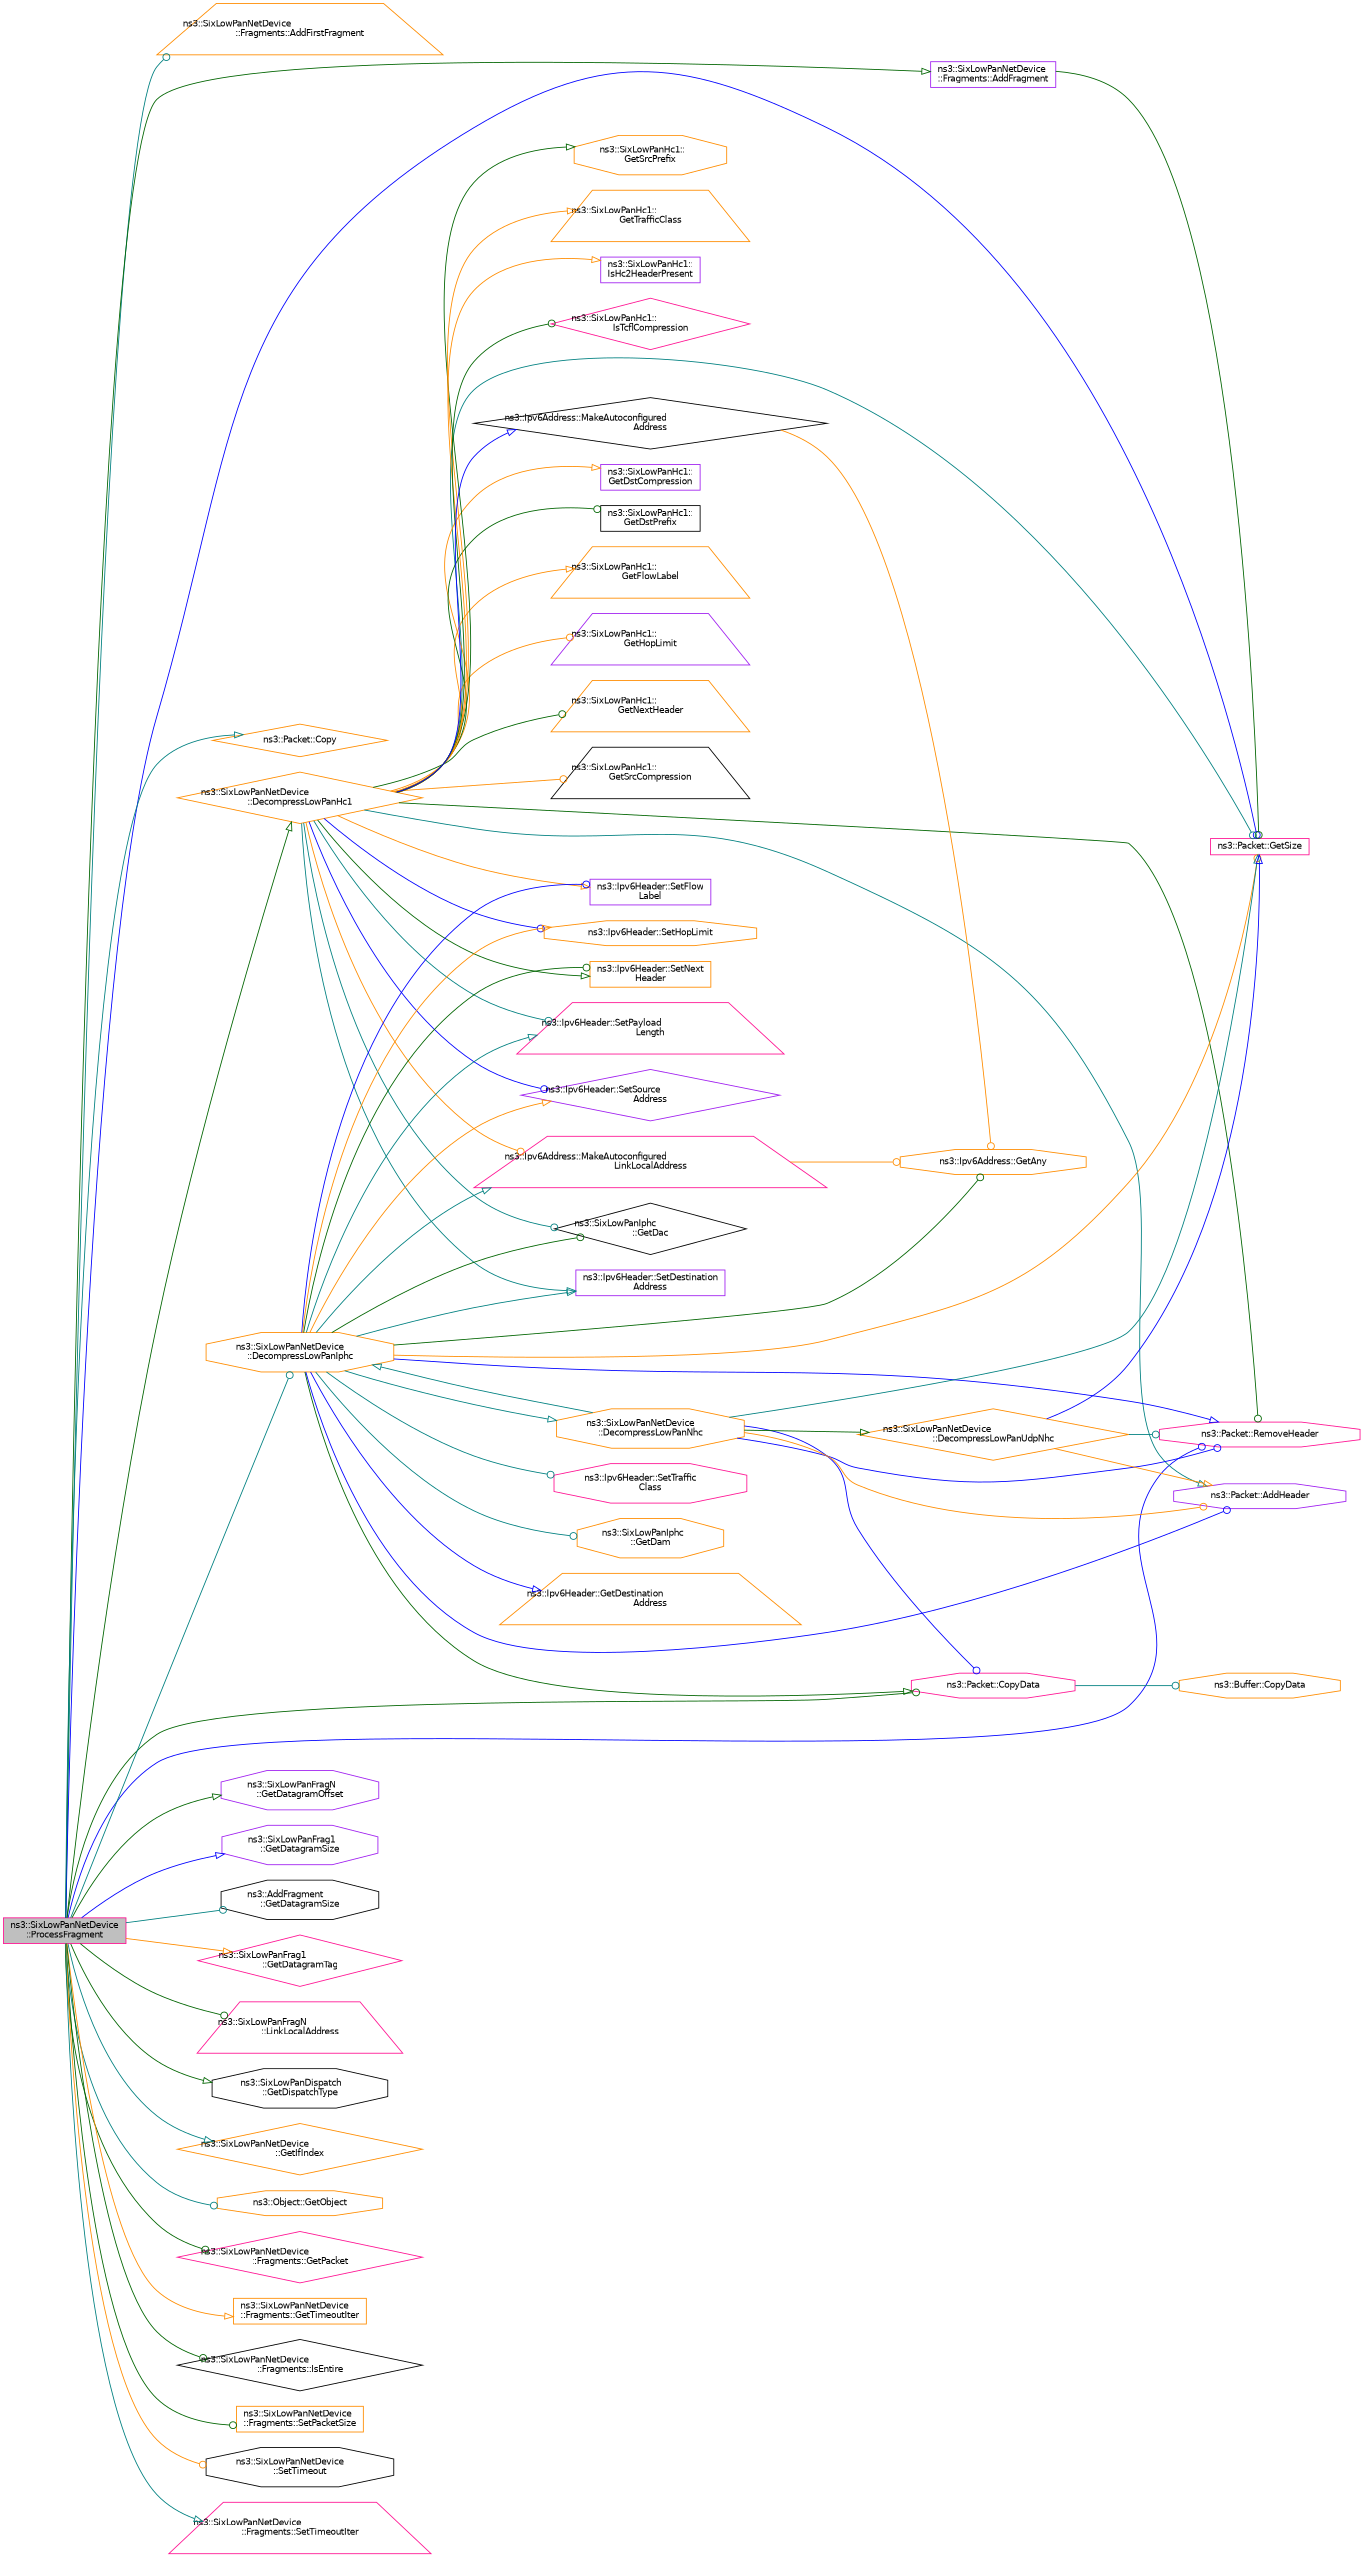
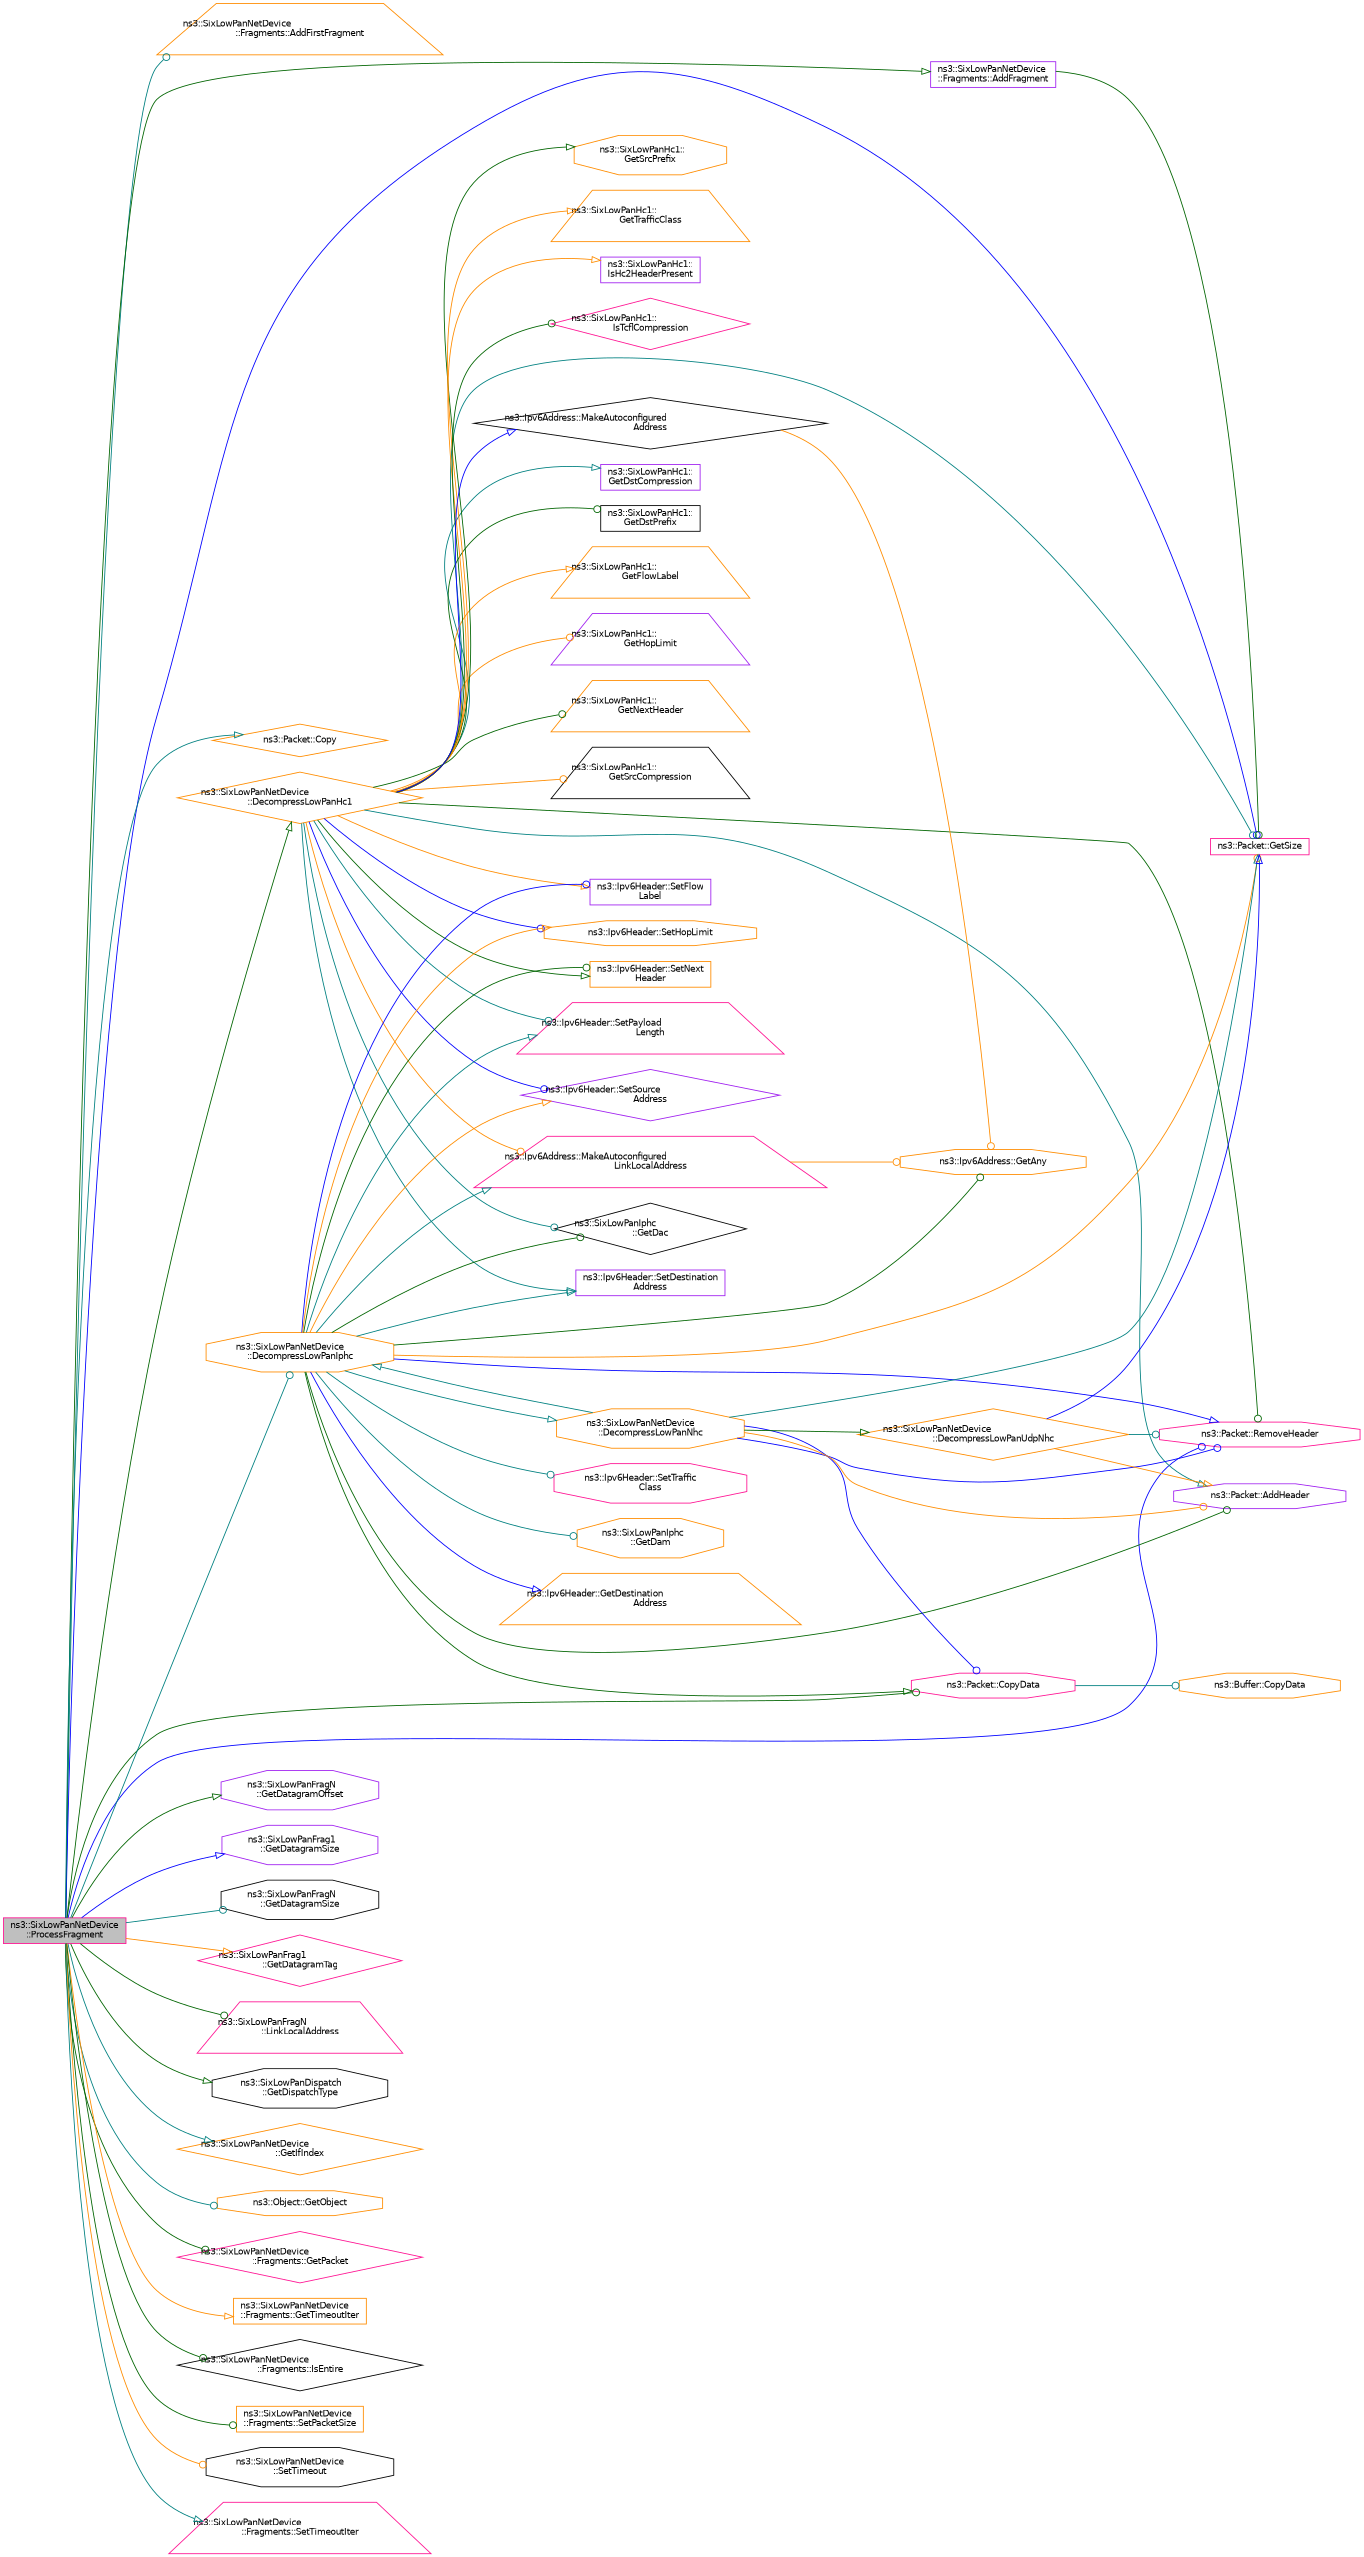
edge "ns3::SixLowPanNetDevice ::DecompressLowPanHc1" -> "ns3::SixLowPanHc1:: GetDstCompression": color darkorange -> teal
edge "ns3::SixLowPanNetDevice ::DecompressLowPanIphc" -> "ns3::Packet::AddHeader": color blue -> darkgreen
node "ns3::AddFragment ::GetDatagramSize": label "ns3::AddFragment ::GetDatagramSize" -> "ns3::SixLowPanFragN ::GetDatagramSize"
